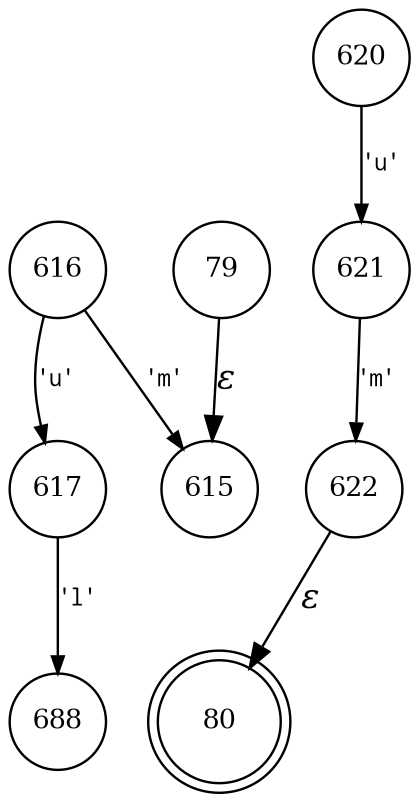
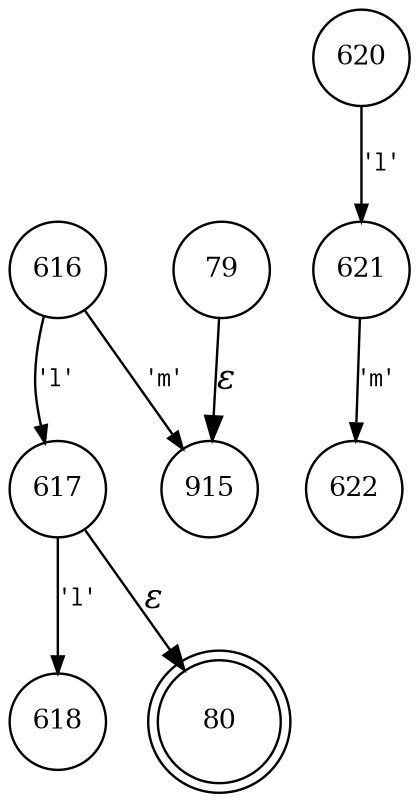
edge "620" -> "621": label "'u'" -> "'l'"
edge "616" -> "617": label "'u'" -> "'l'"
node "615": label "615" -> "915"
edge "622" -> "80": now "617" -> "80"
node "688": label "688" -> "618"
